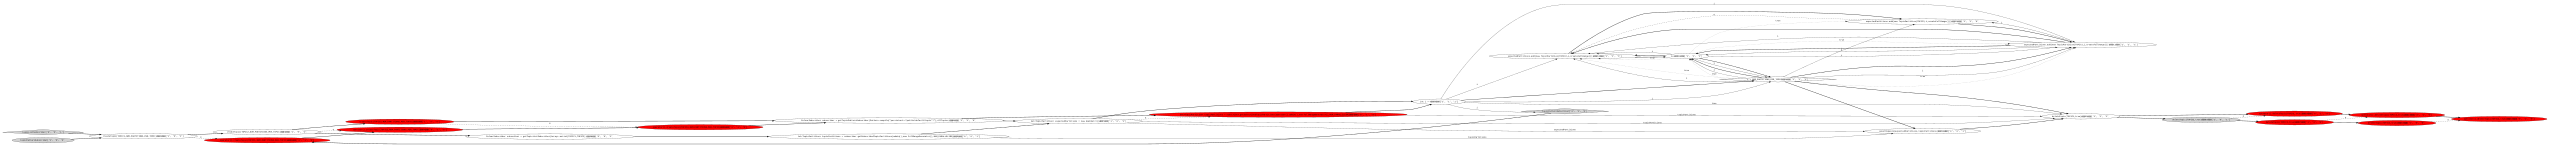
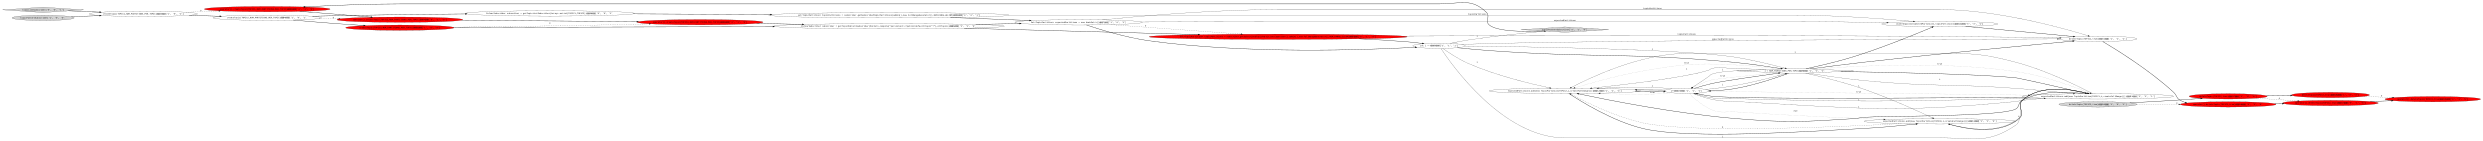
edge "int i = 0@@@8@@@['1', '1', '1']" -> "deleteTopic(TOPIC1,true)@@@15@@@['1', '1', '1']": label "true" -> "expectedPartitions"
edge "deleteTopic(TOPIC1,true)@@@15@@@['1', '1', '1']" -> "deleteTopic(TOPIC2,true)@@@16@@@['1', '0', '1']": removed
